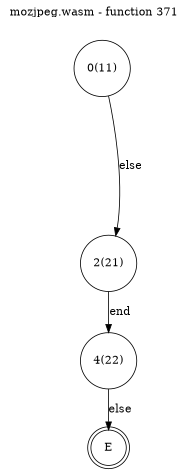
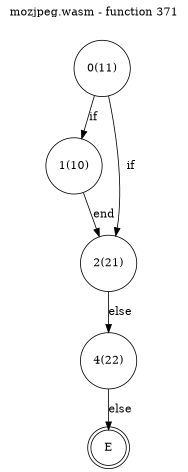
node "1(10)": added
edge "0(11)" -> "2(21)": label "else" -> "if"
edge "2(21)" -> "4(22)": label "end" -> "else"
